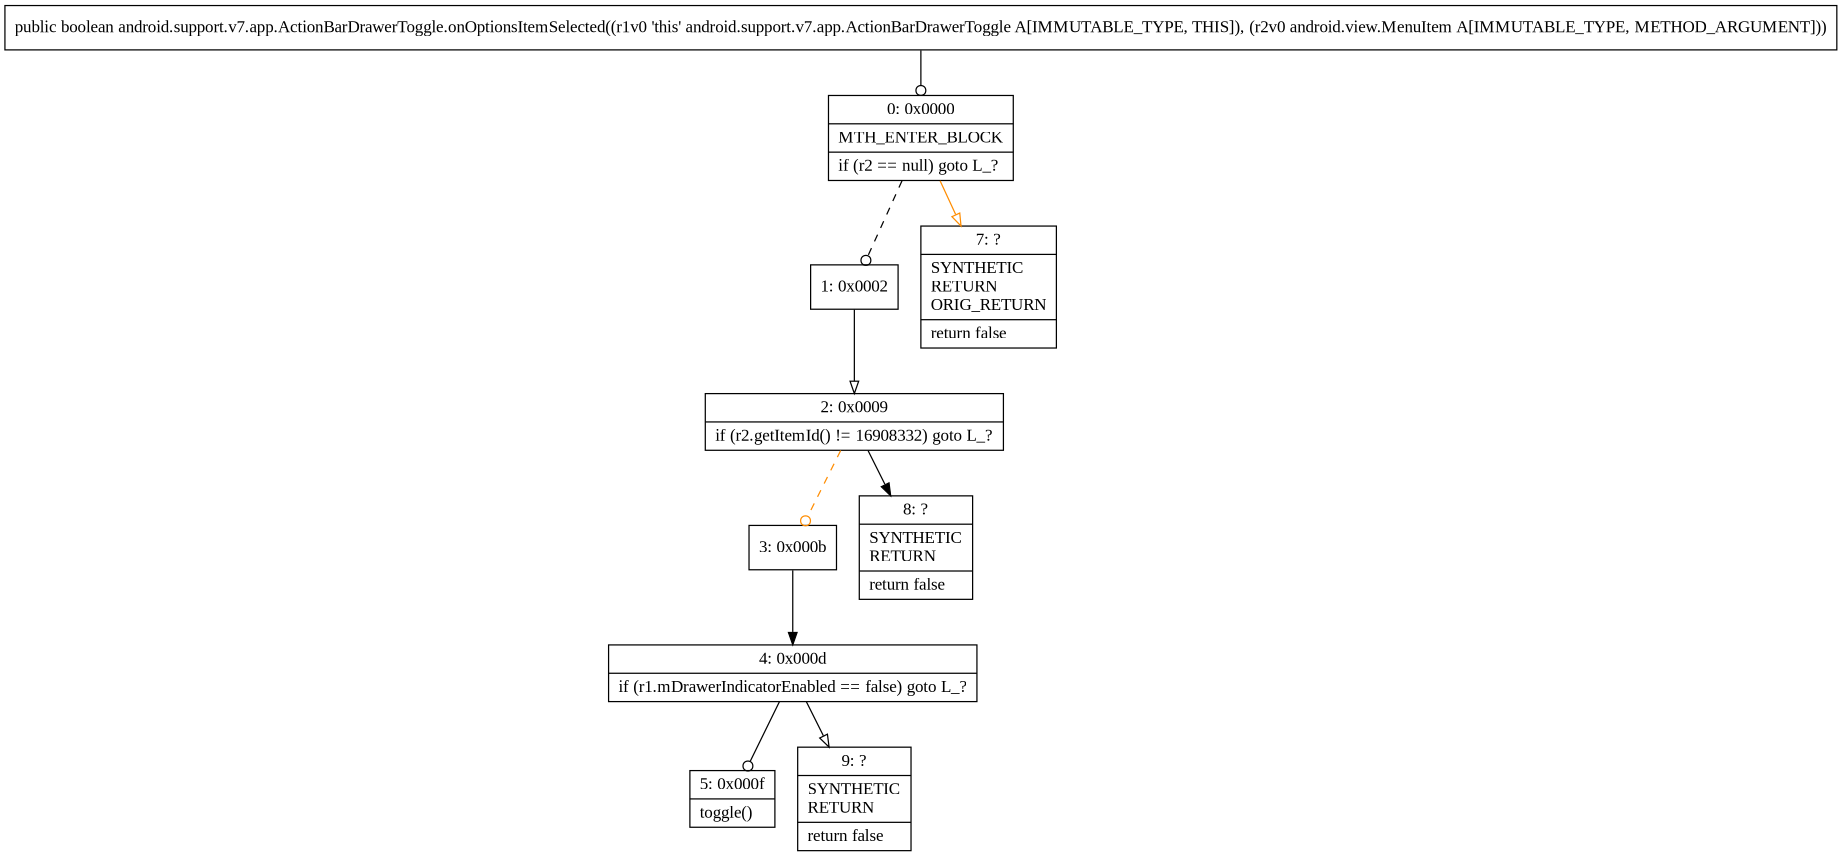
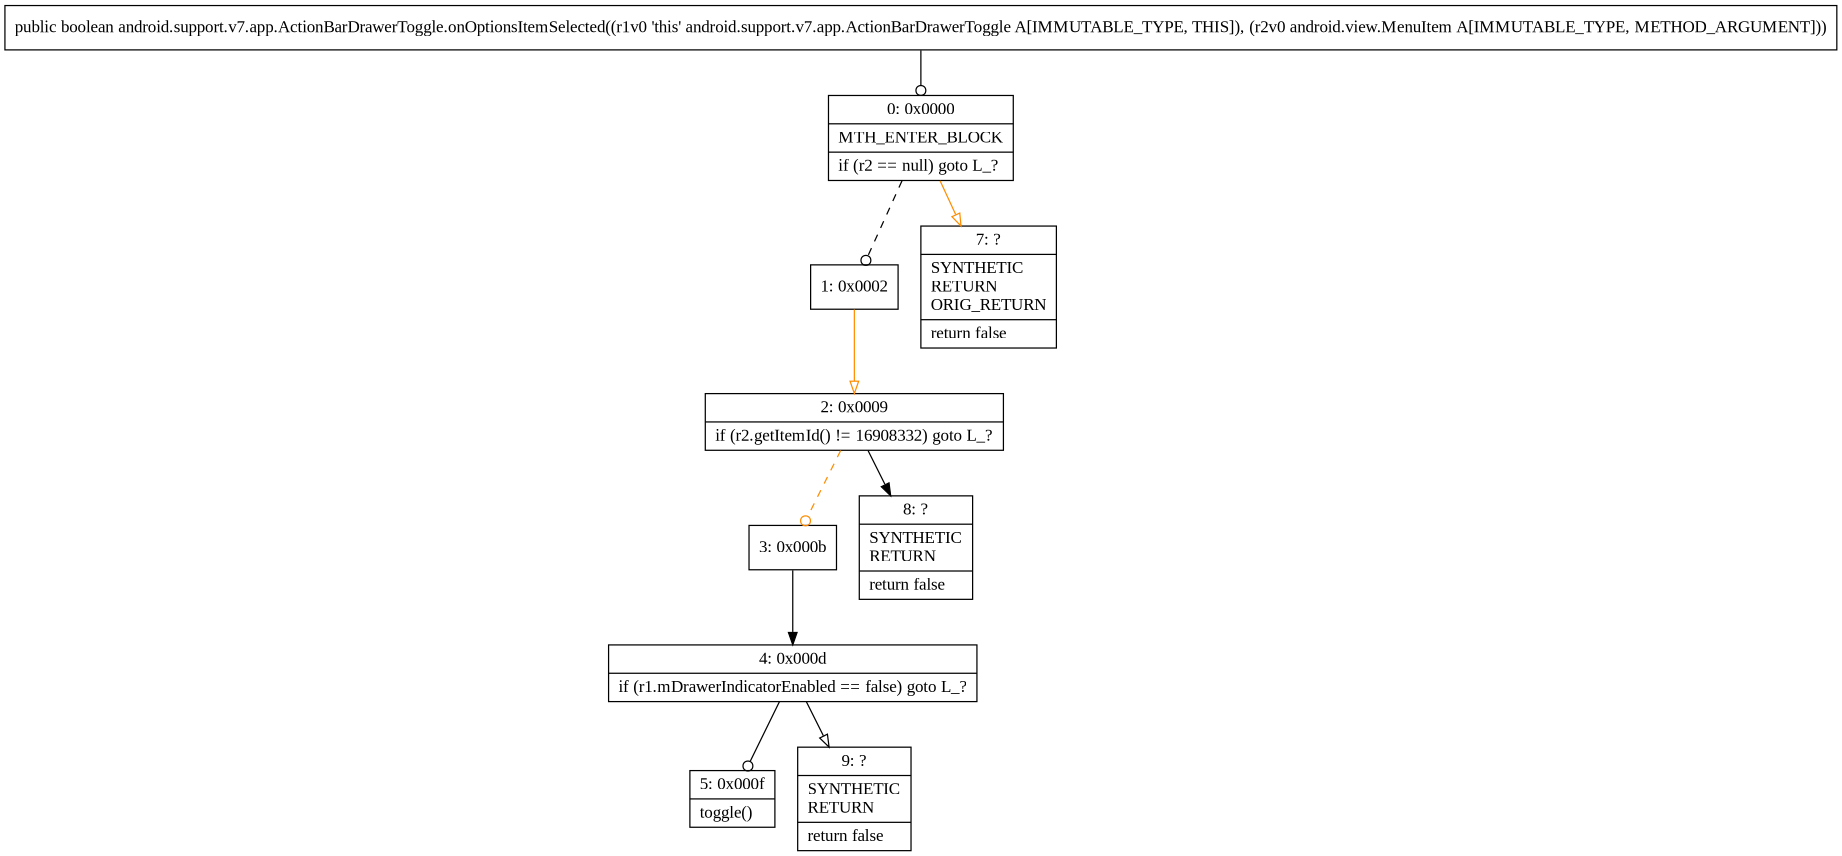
edge "1: 0x0002" -> "2: 0x0009": color black -> darkorange
